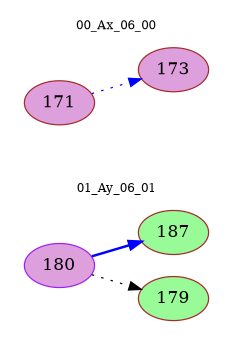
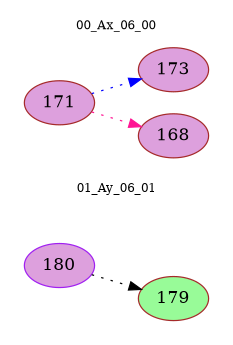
node "168": added
node "187": removed
